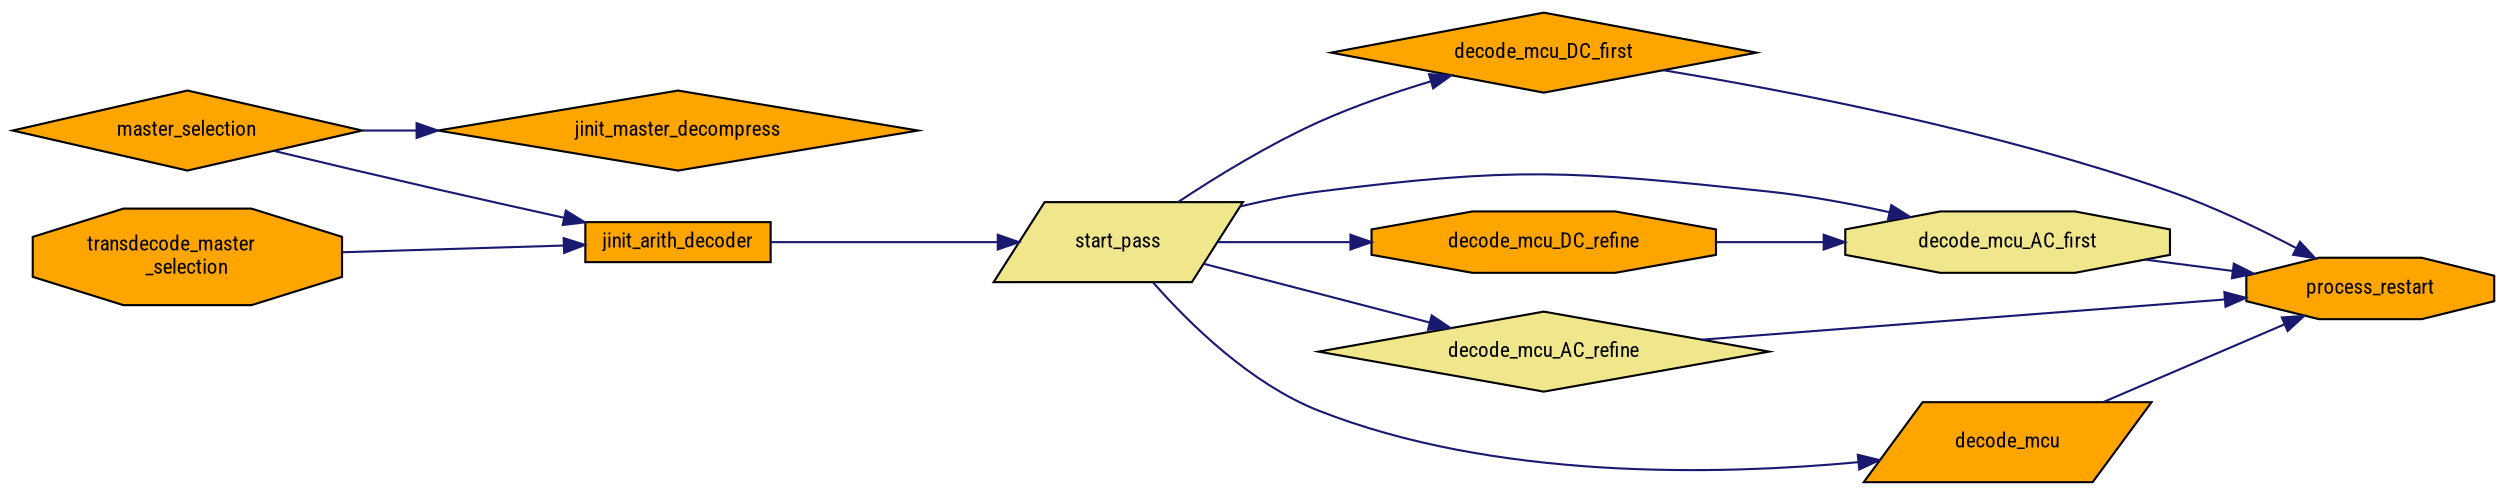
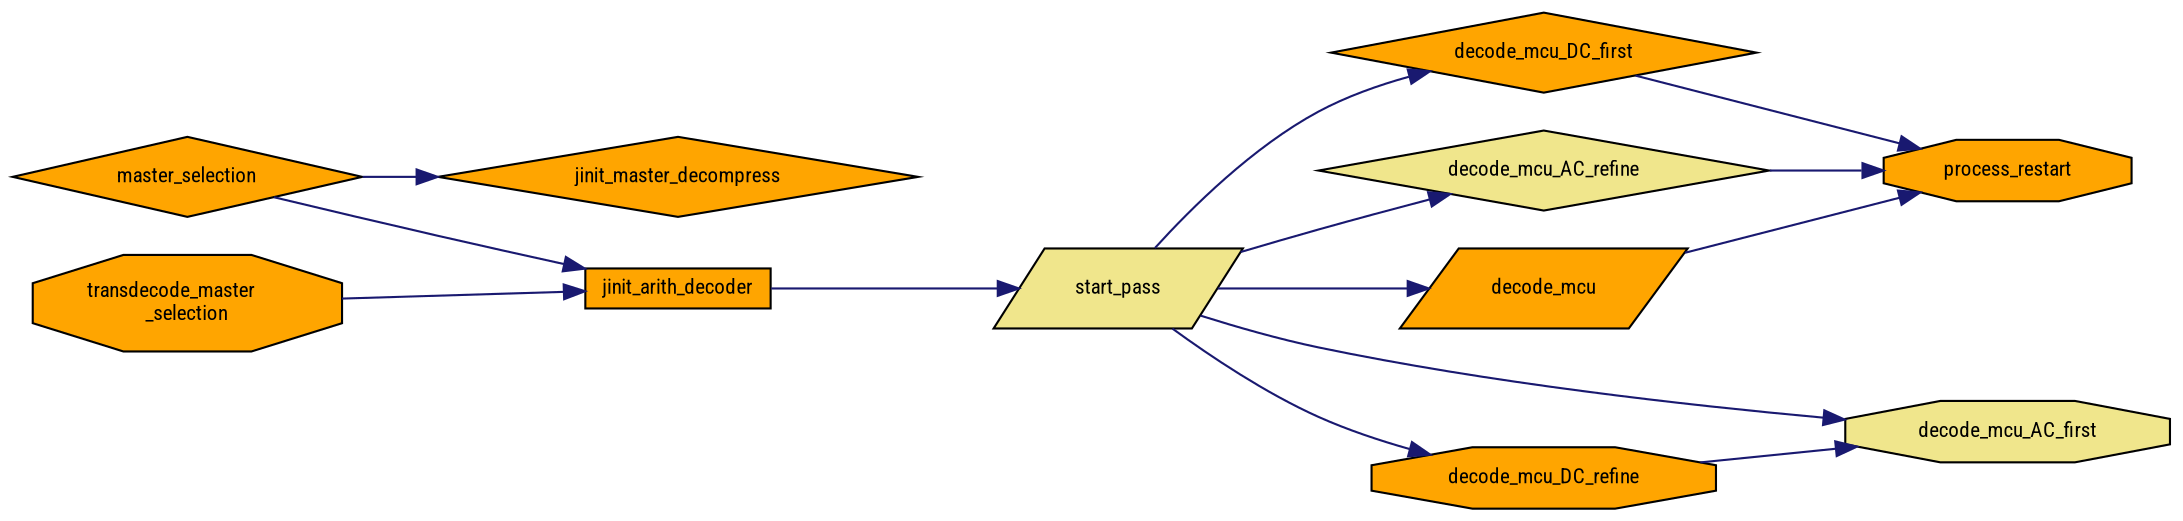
edge "decode_mcu_AC_first" -> "process_restart": removed
